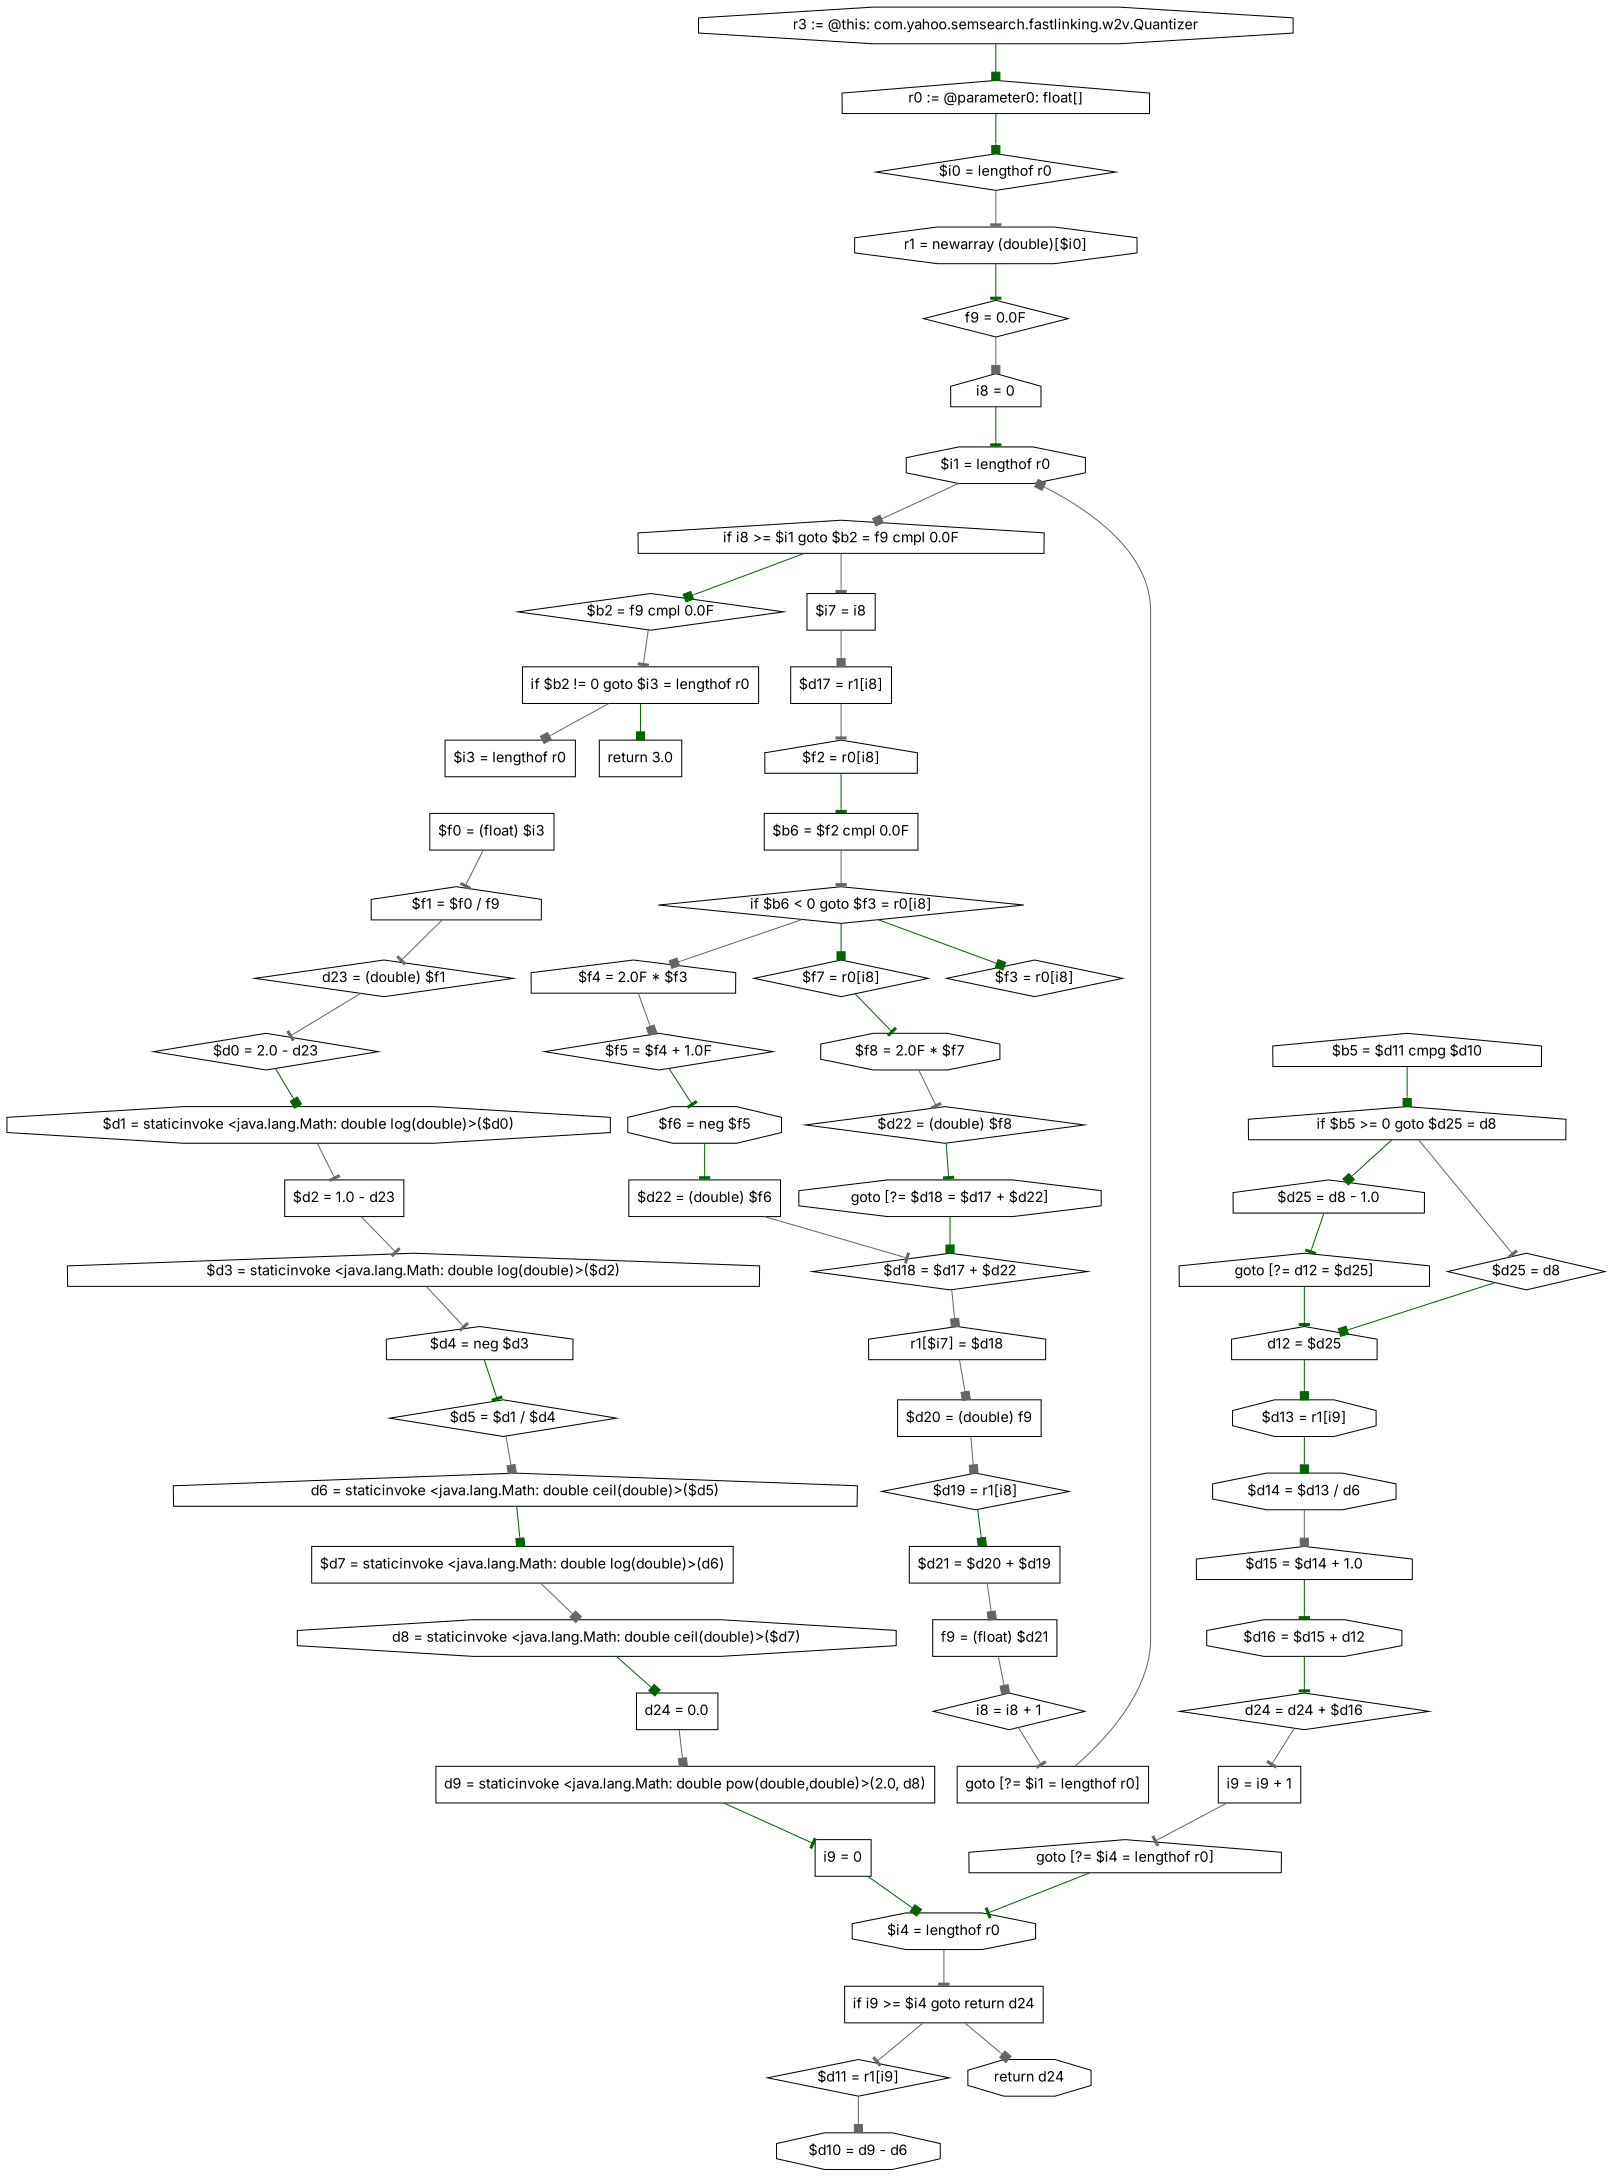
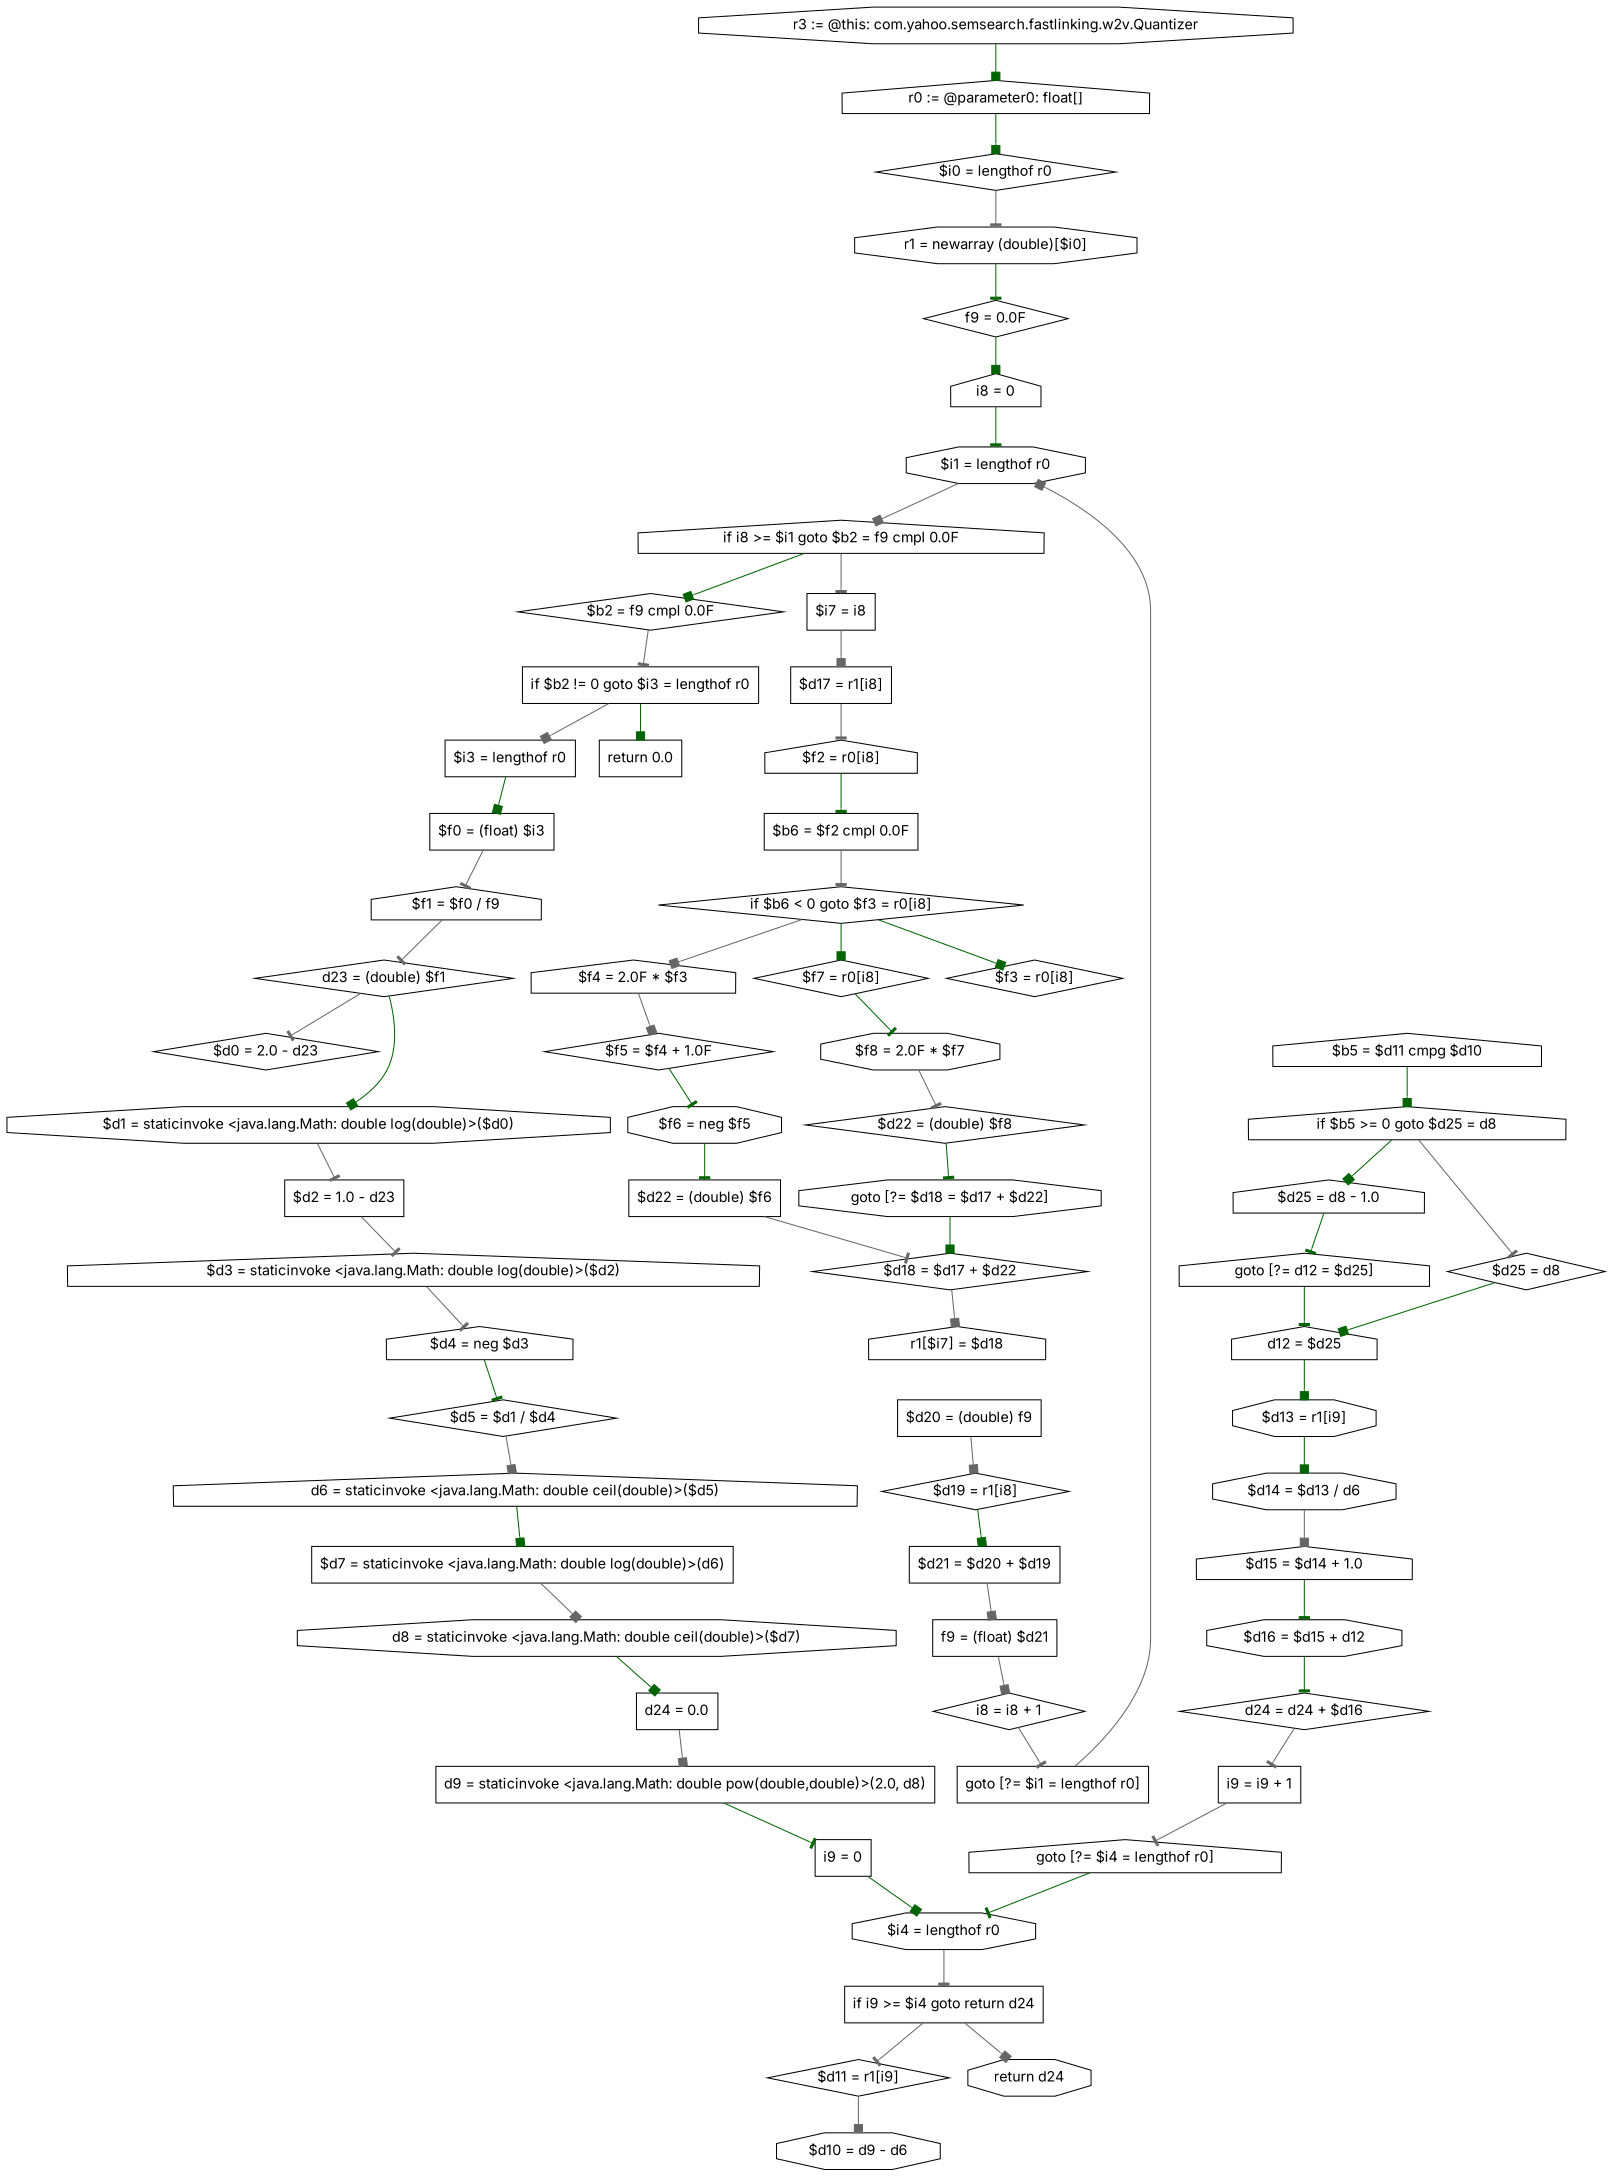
edge "f9 = 0.0F" -> "i8 = 0": color gray40 -> darkgreen
node "return 3.0": label "return 3.0" -> "return 0.0"
edge "$i3 = lengthof r0" -> "$f0 = (float) $i3": added
edge "$d0 = 2.0 - d23" -> "$d1 = staticinvoke <java.lang.Math: double log(double)>($d0)": now "d23 = (double) $f1" -> "$d1 = staticinvoke <java.lang.Math: double log(double)>($d0)"
edge "r1[$i7] = $d18" -> "$d20 = (double) f9": removed
